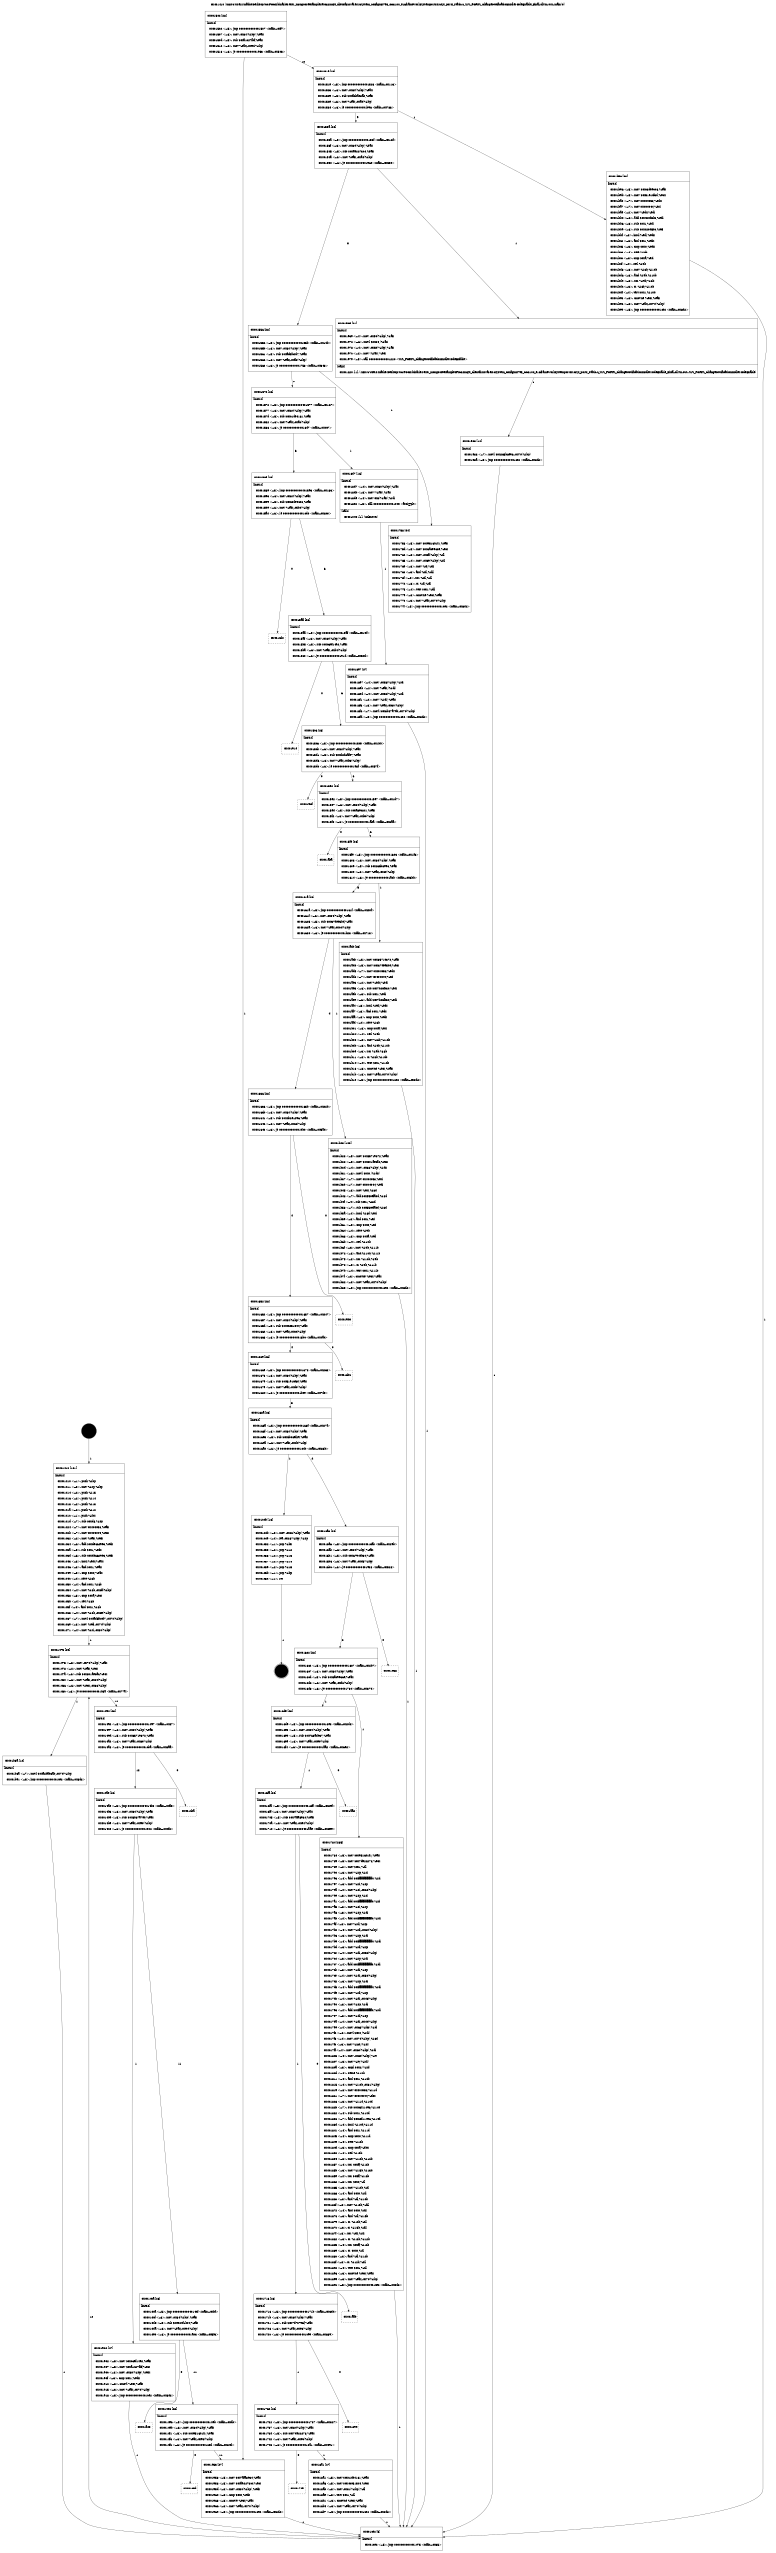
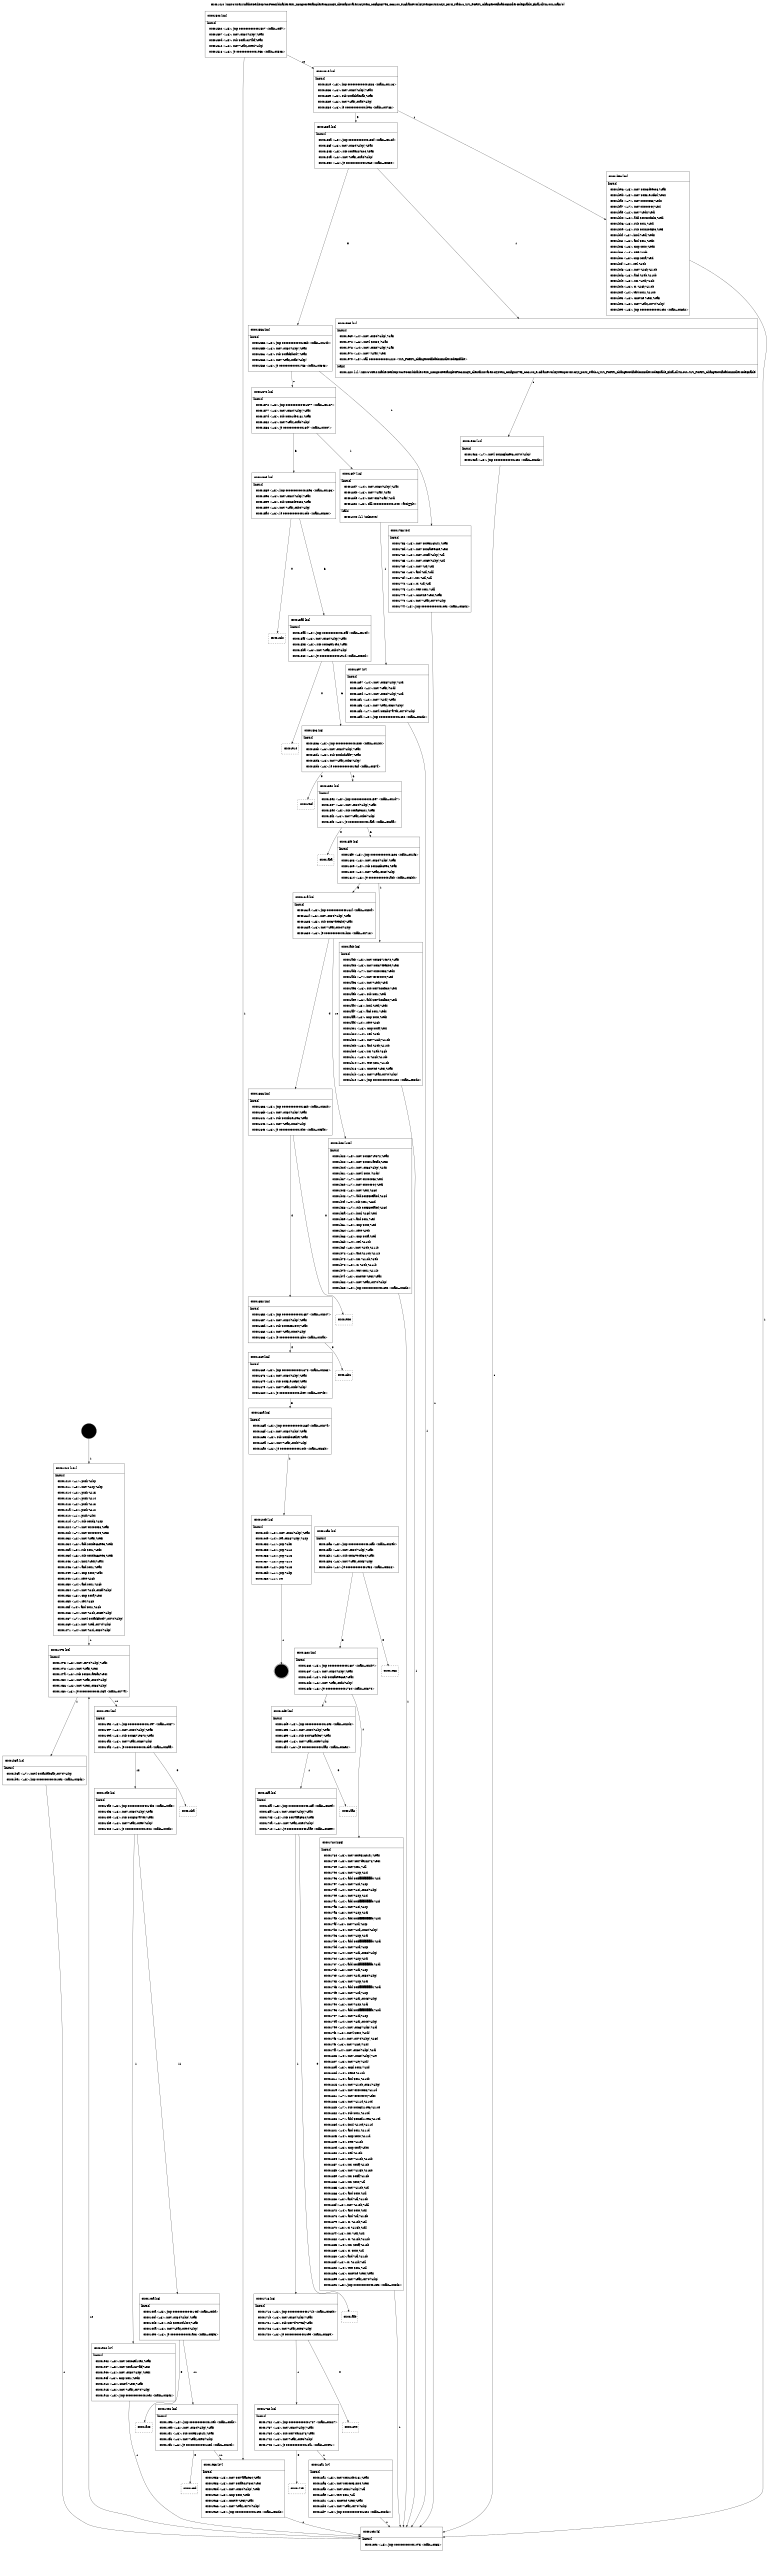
edge "0x40161a [28]" -> "0x401b23 [103]": label " 1" -> " 10"
edge "0x40168a [28]" -> "0x4016a6 [28]": removed, label "2"
edge "0x401758 [44]" -> "0x401ce2 [5]": added, label "1"
